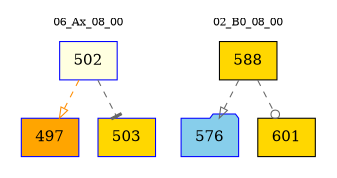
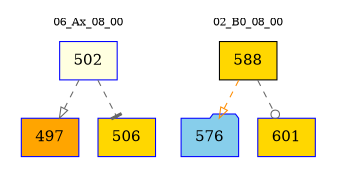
edge "502" -> "497": color darkorange -> gray40
edge "588" -> "576": color gray40 -> darkorange
node "503": label "503" -> "506"
node "601": color black -> blue
